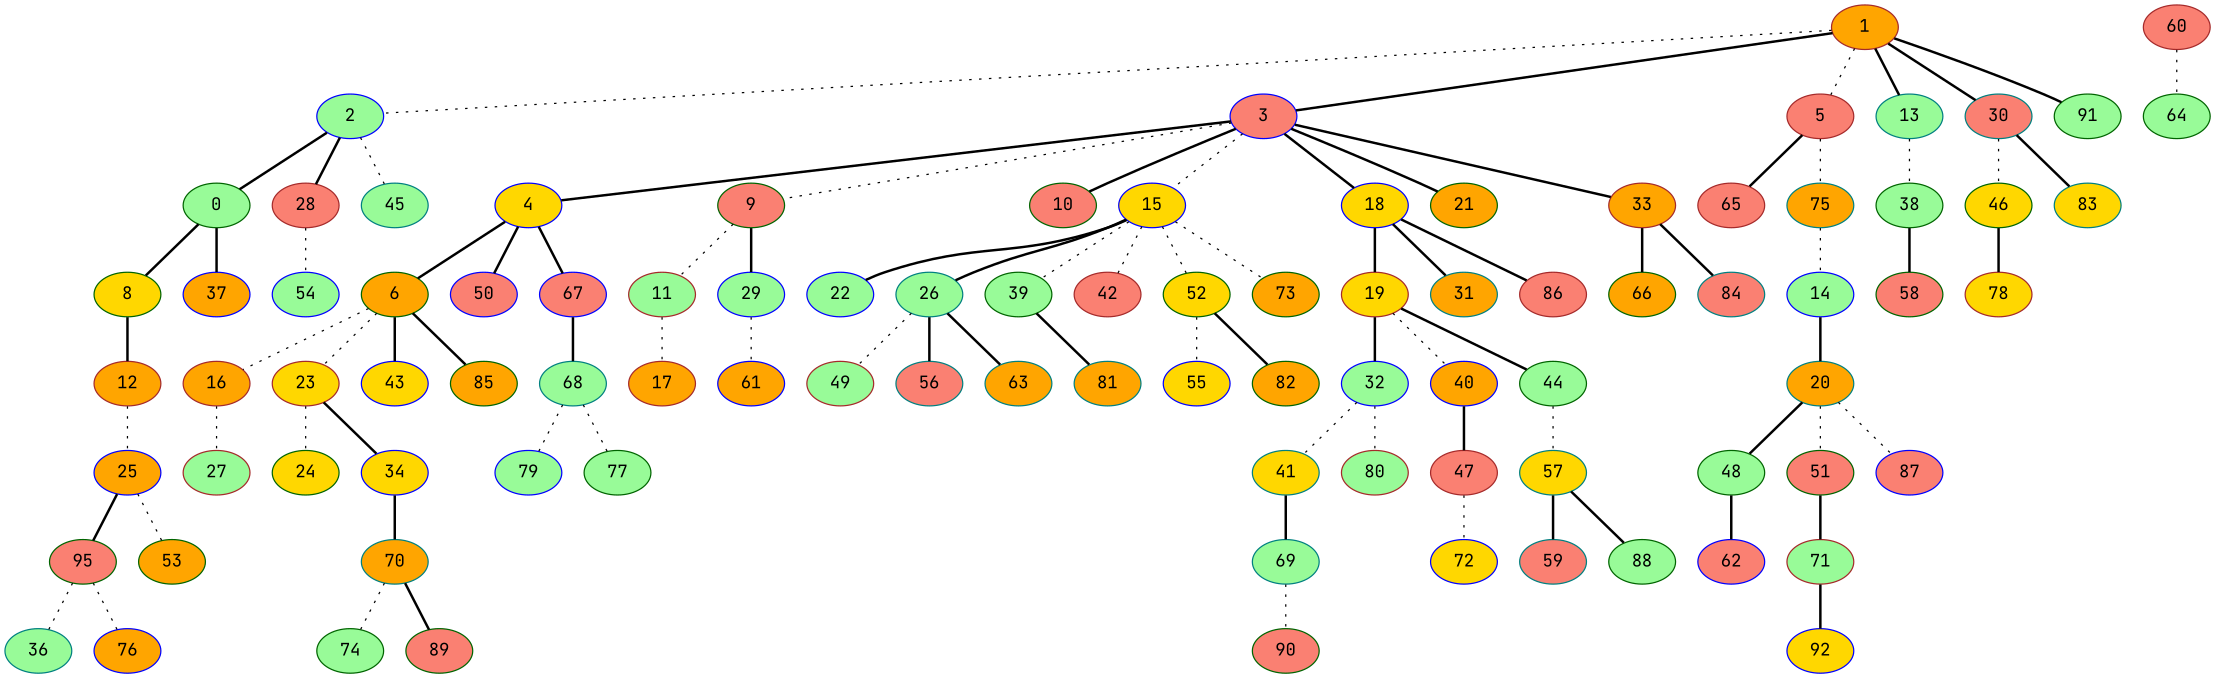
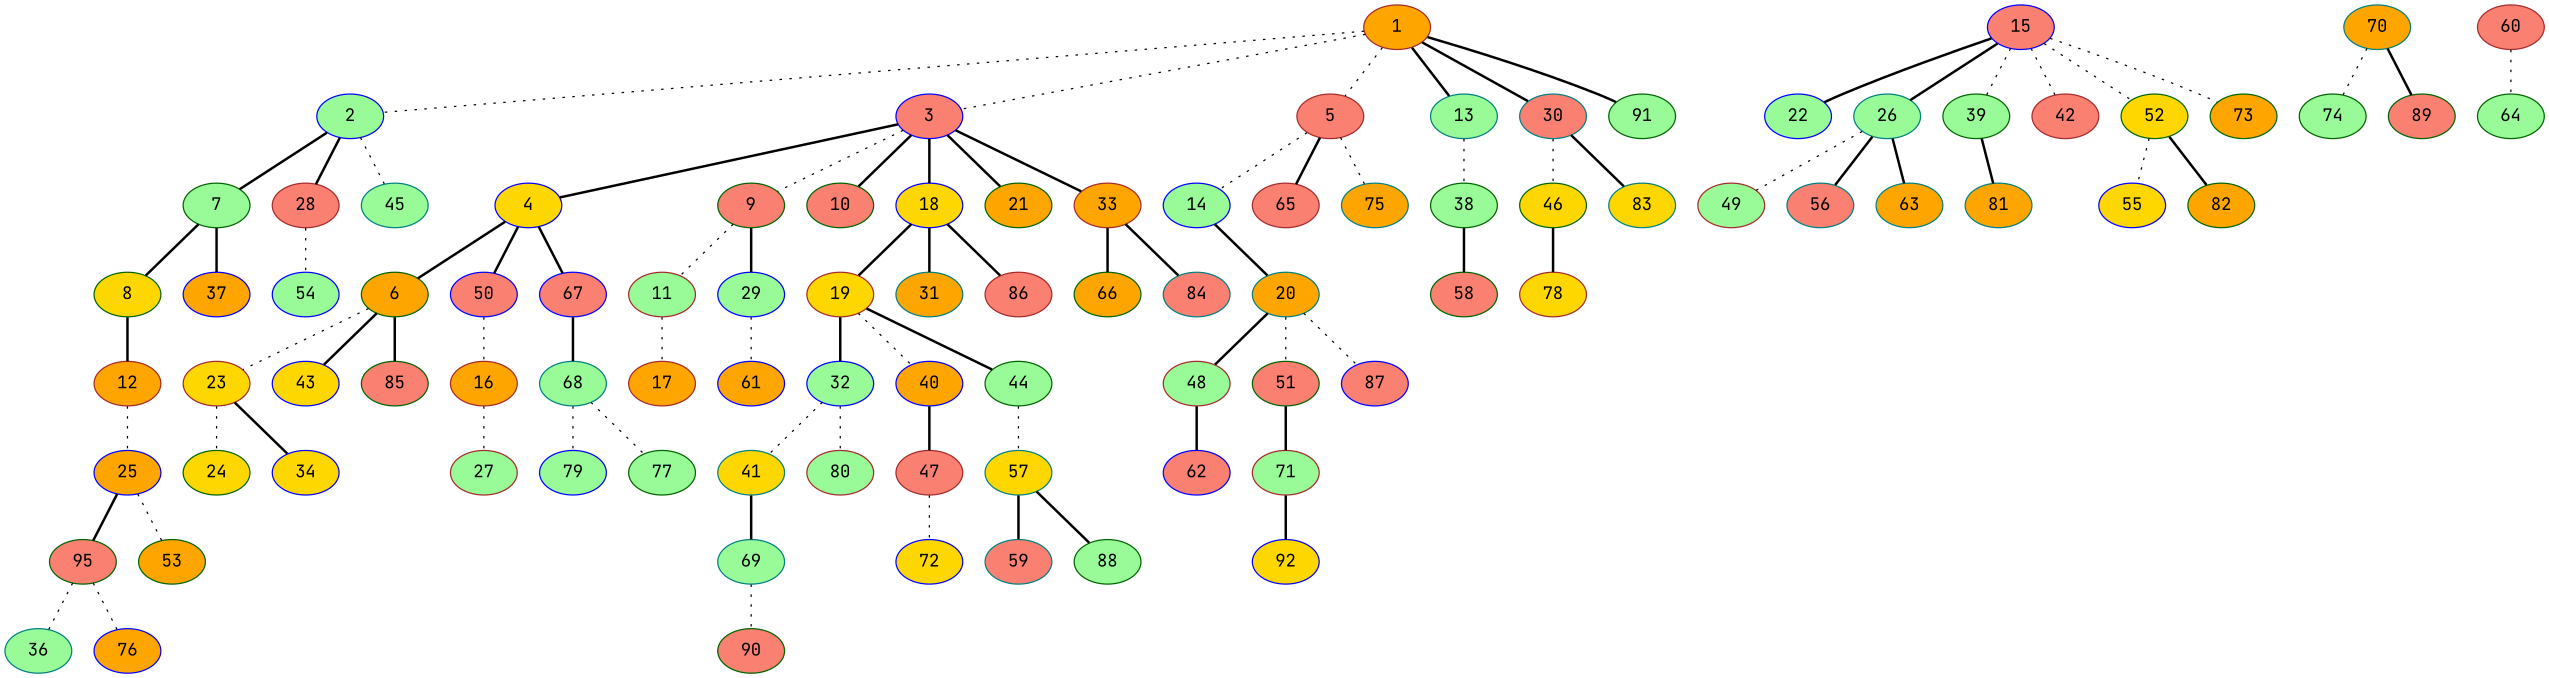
edge "1" -- "3": style bold -> dotted
edge "3" -- "15": removed
node "0": label "0" -> "7"
node "15": fillcolor gold -> salmon
edge "75" -- "14": now "5" -- "14"
edge "6" -- "16": now "50" -- "16"
node "85": fillcolor orange -> salmon
node "48": color darkgreen -> brown
edge "34" -- "70": removed
